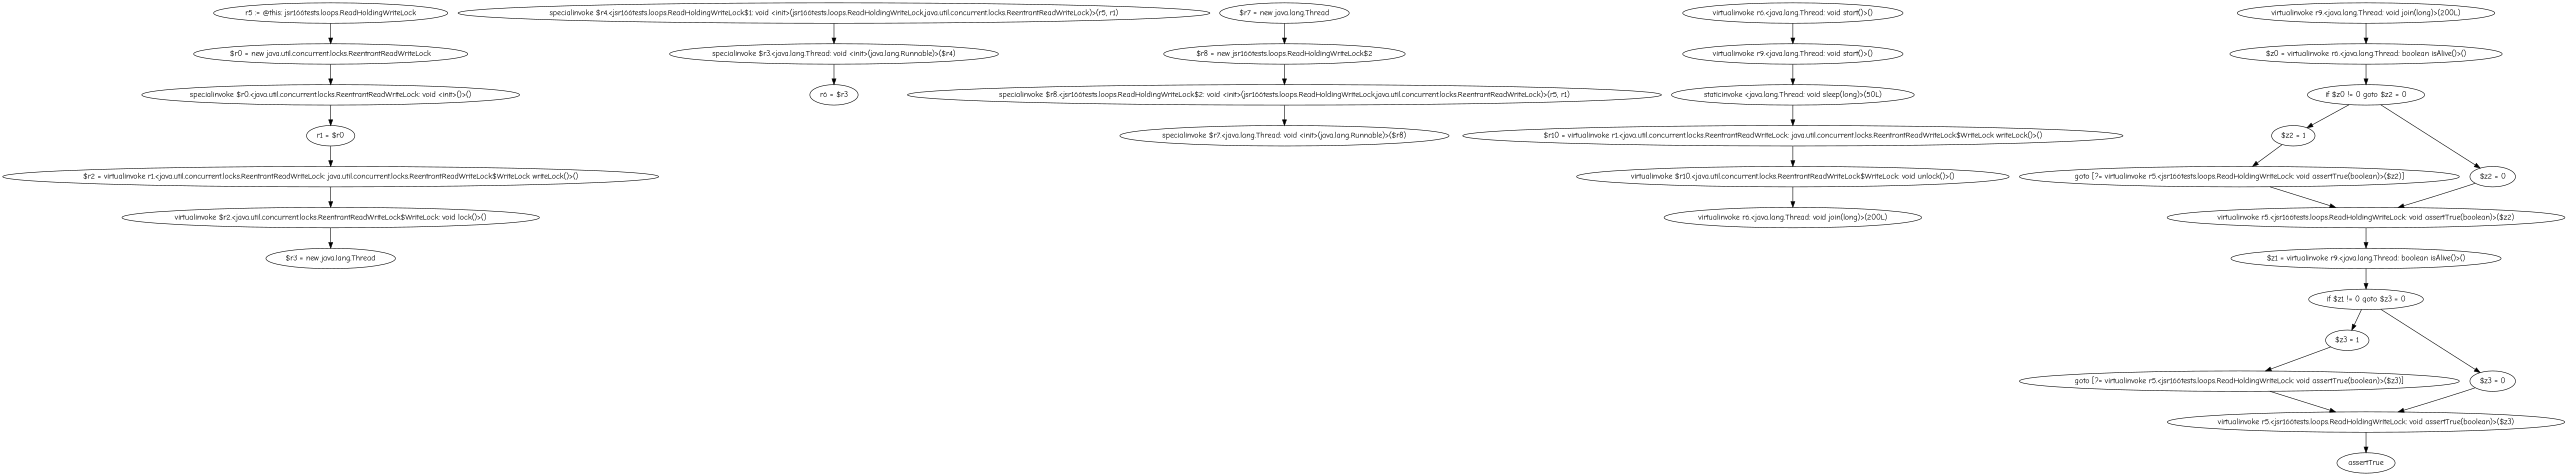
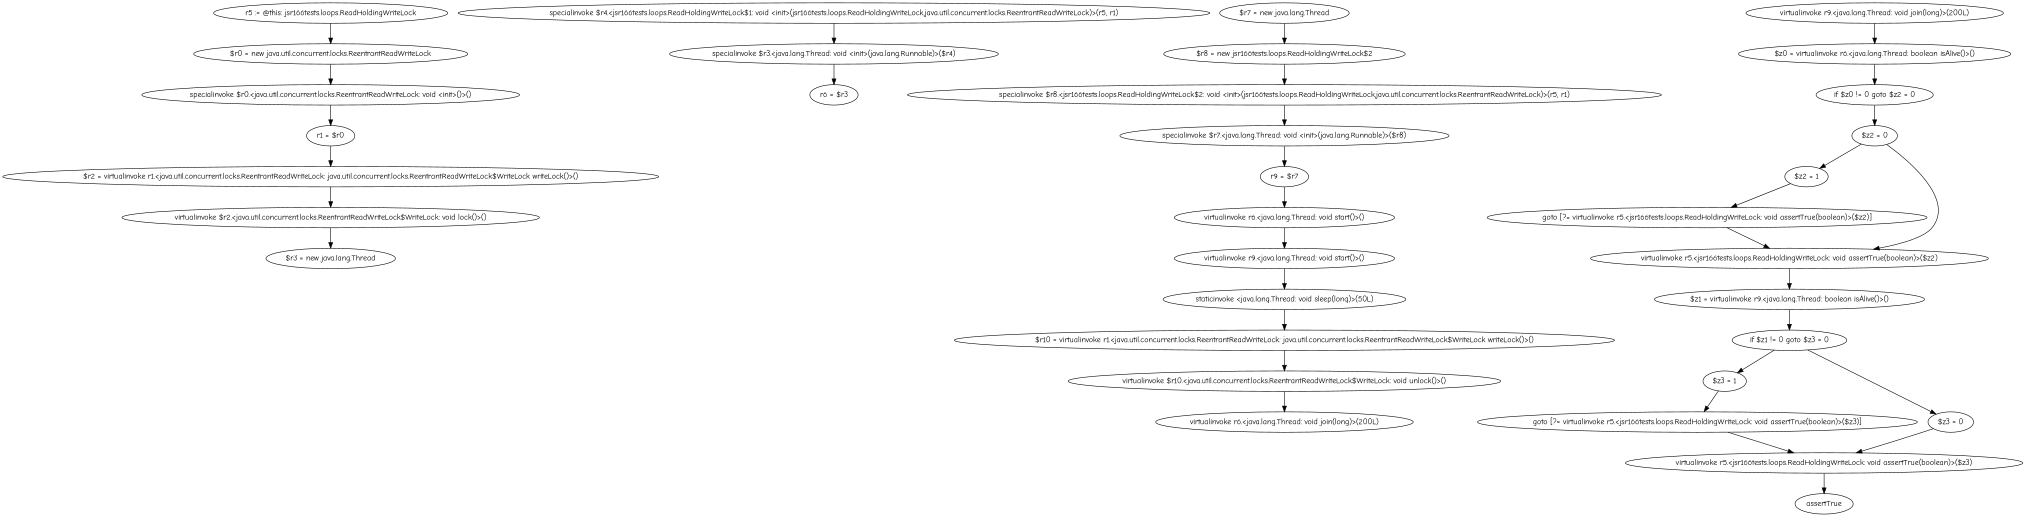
edge "if $z0 != 0 goto $z2 = 0" -> "$z2 = 1": now "$z2 = 0" -> "$z2 = 1"
node "r9 = $r7": added
